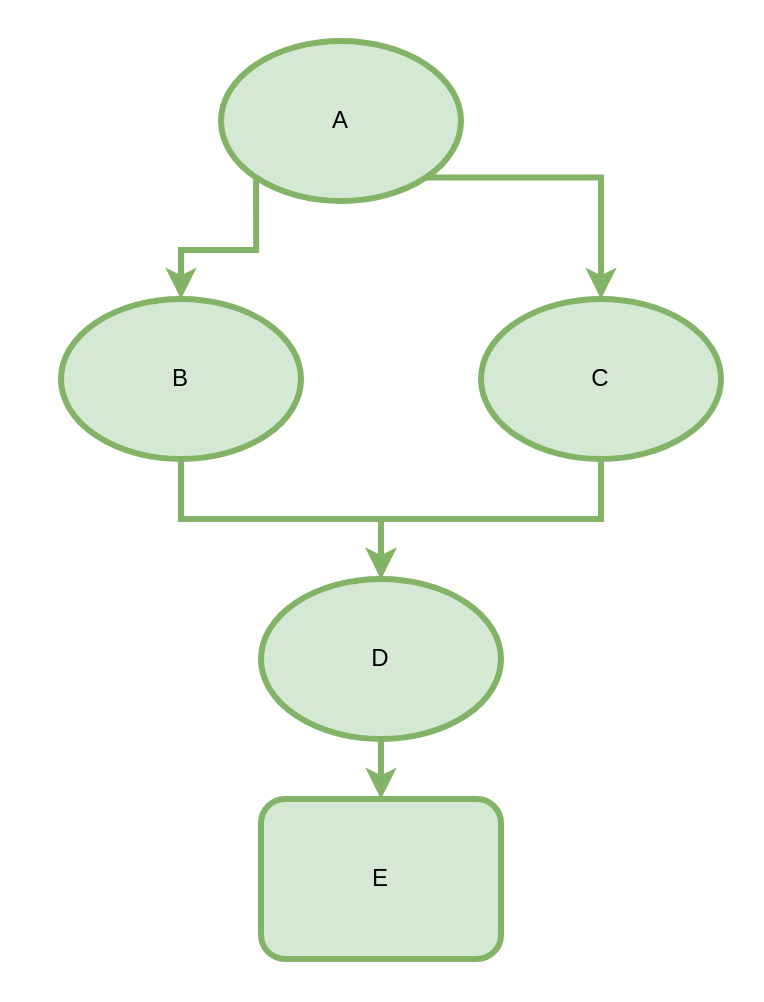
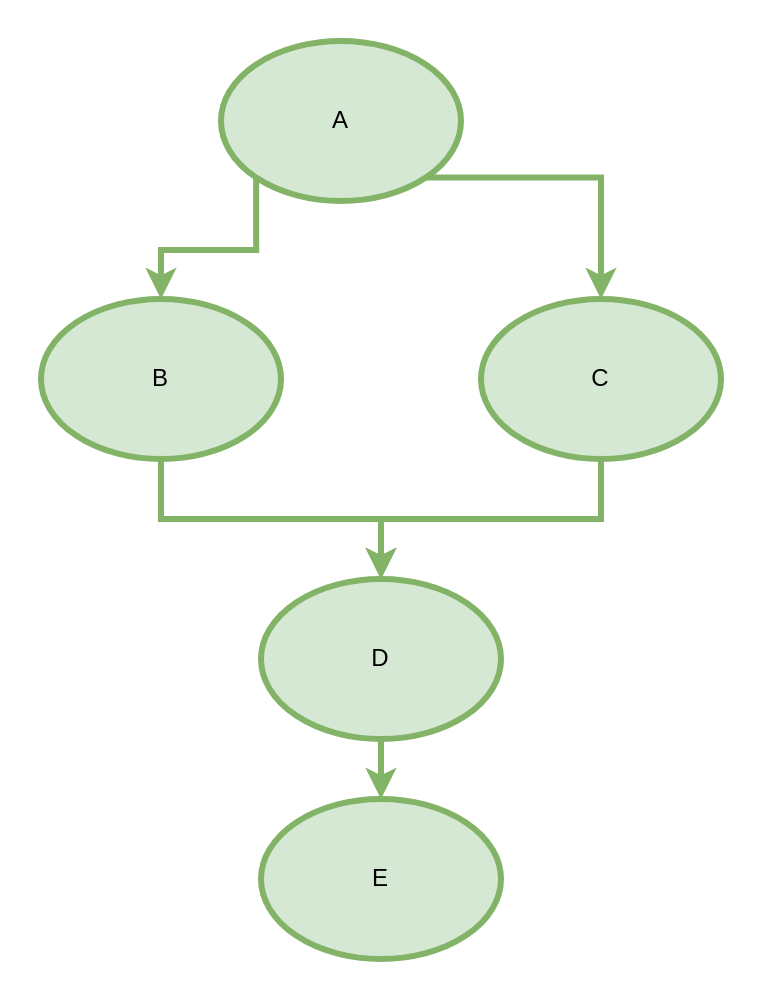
node "B": moved (181, 379) -> (161, 379)
node "E": shape rounded rectangle -> ellipse
